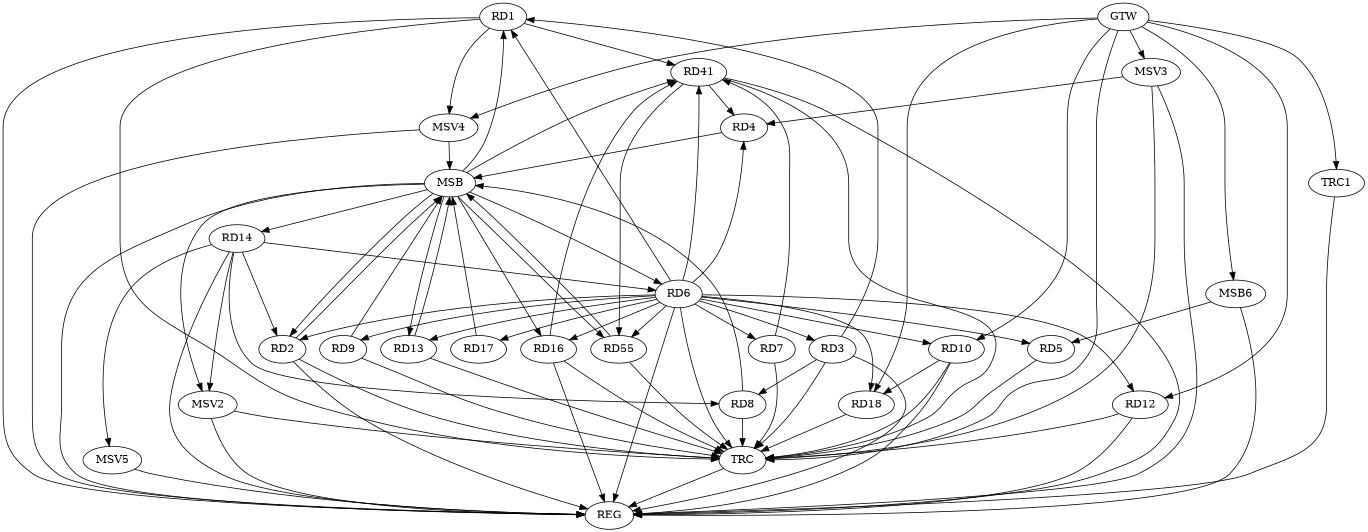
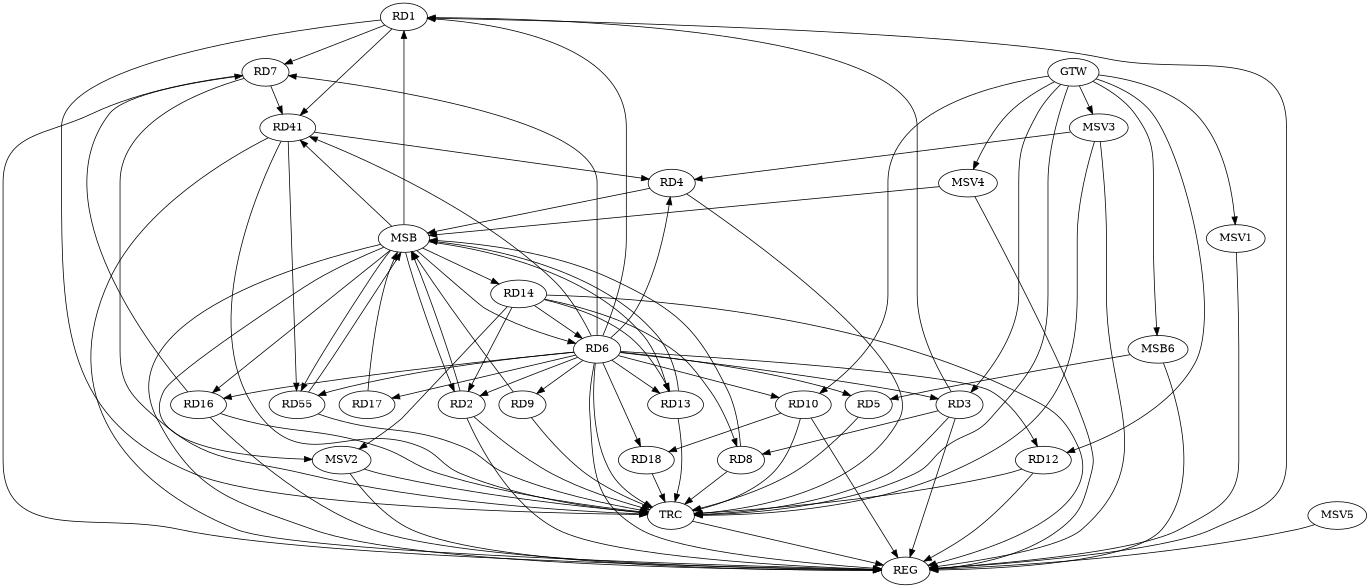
edge "RD1" -> "MSV4": now "RD1" -> "RD7"
edge "GTW" -> "RD18": now "GTW" -> "RD3"
node "TRC1": label "TRC1" -> "MSV1"
edge "RD16" -> "RD41": now "RD16" -> "RD7"
edge "RD14" -> "MSV5": now "RD14" -> "RD13"
edge "RD4" -> "TRC": added
edge "RD7" -> "REG": added
